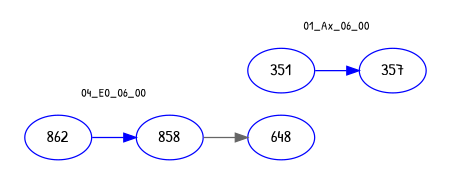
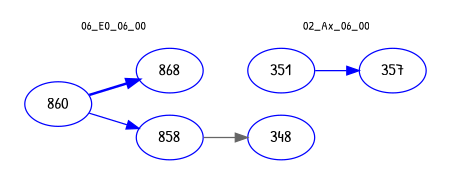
cluster "01_Ax_06_00": label "01_Ax_06_00" -> "02_Ax_06_00"
node "868": added
cluster "04_E0_06_00": label "04_E0_06_00" -> "06_E0_06_00"
node "862": label "862" -> "860"
node "648": label "648" -> "348"
